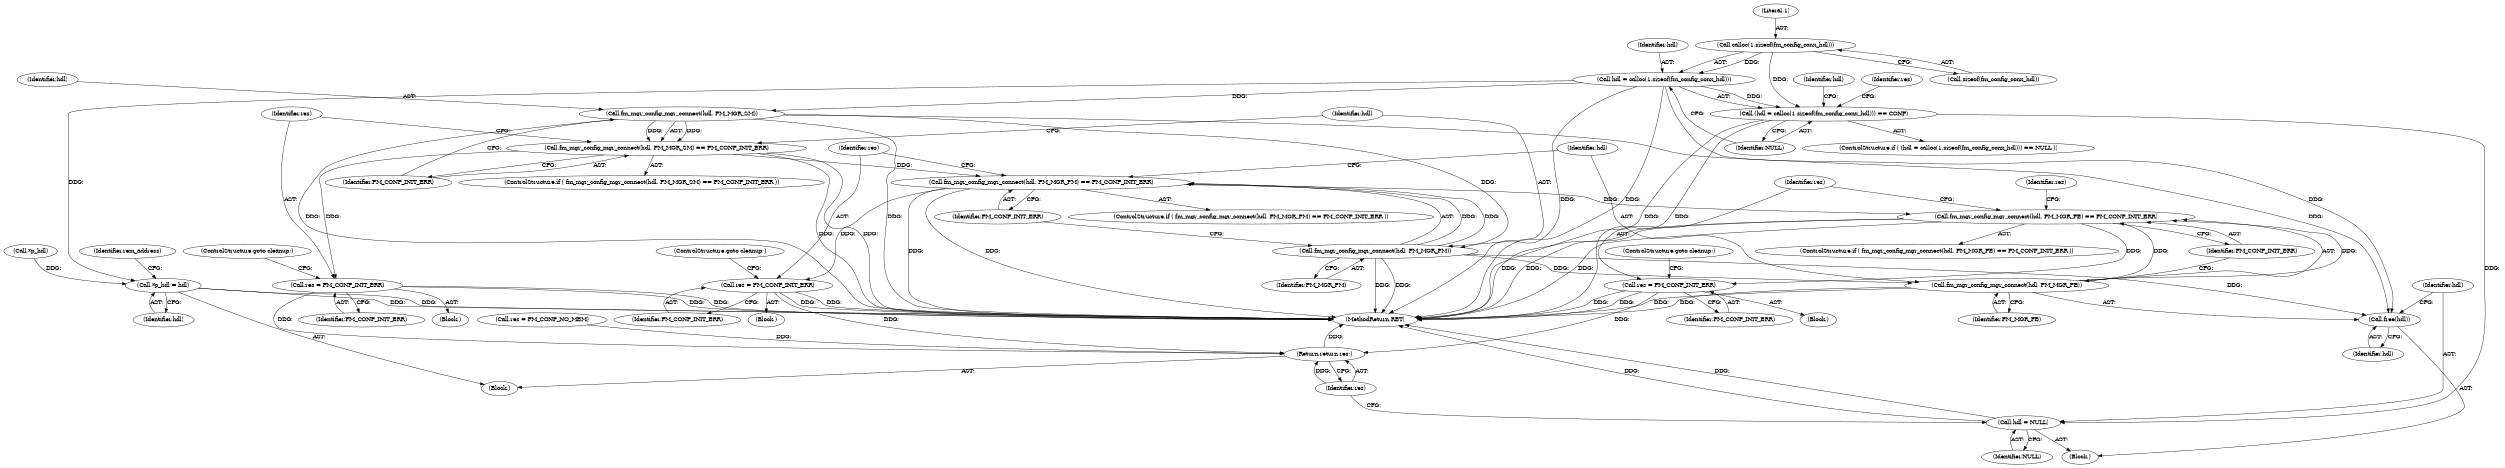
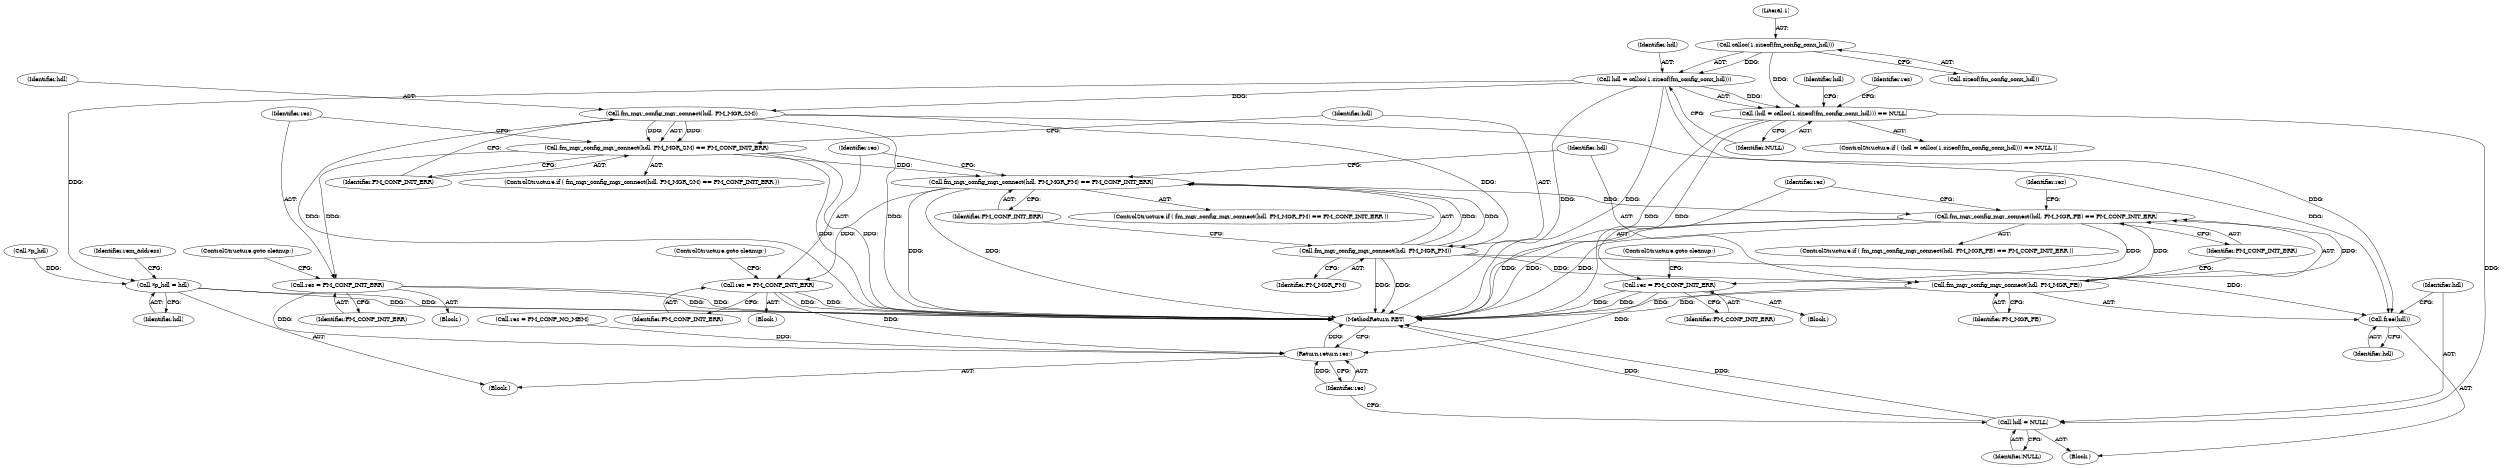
node "(Call,(hdl = calloc(1,sizeof(fm_config_conx_hdl))) == CONF)": label "(Call,(hdl = calloc(1,sizeof(fm_config_conx_hdl))) == CONF)" -> "(Call,(hdl = calloc(1,sizeof(fm_config_conx_hdl))) == NULL)"
edge "(MethodReturn,RET)" -> "(Return,return res;)": added, label "CFG:"
